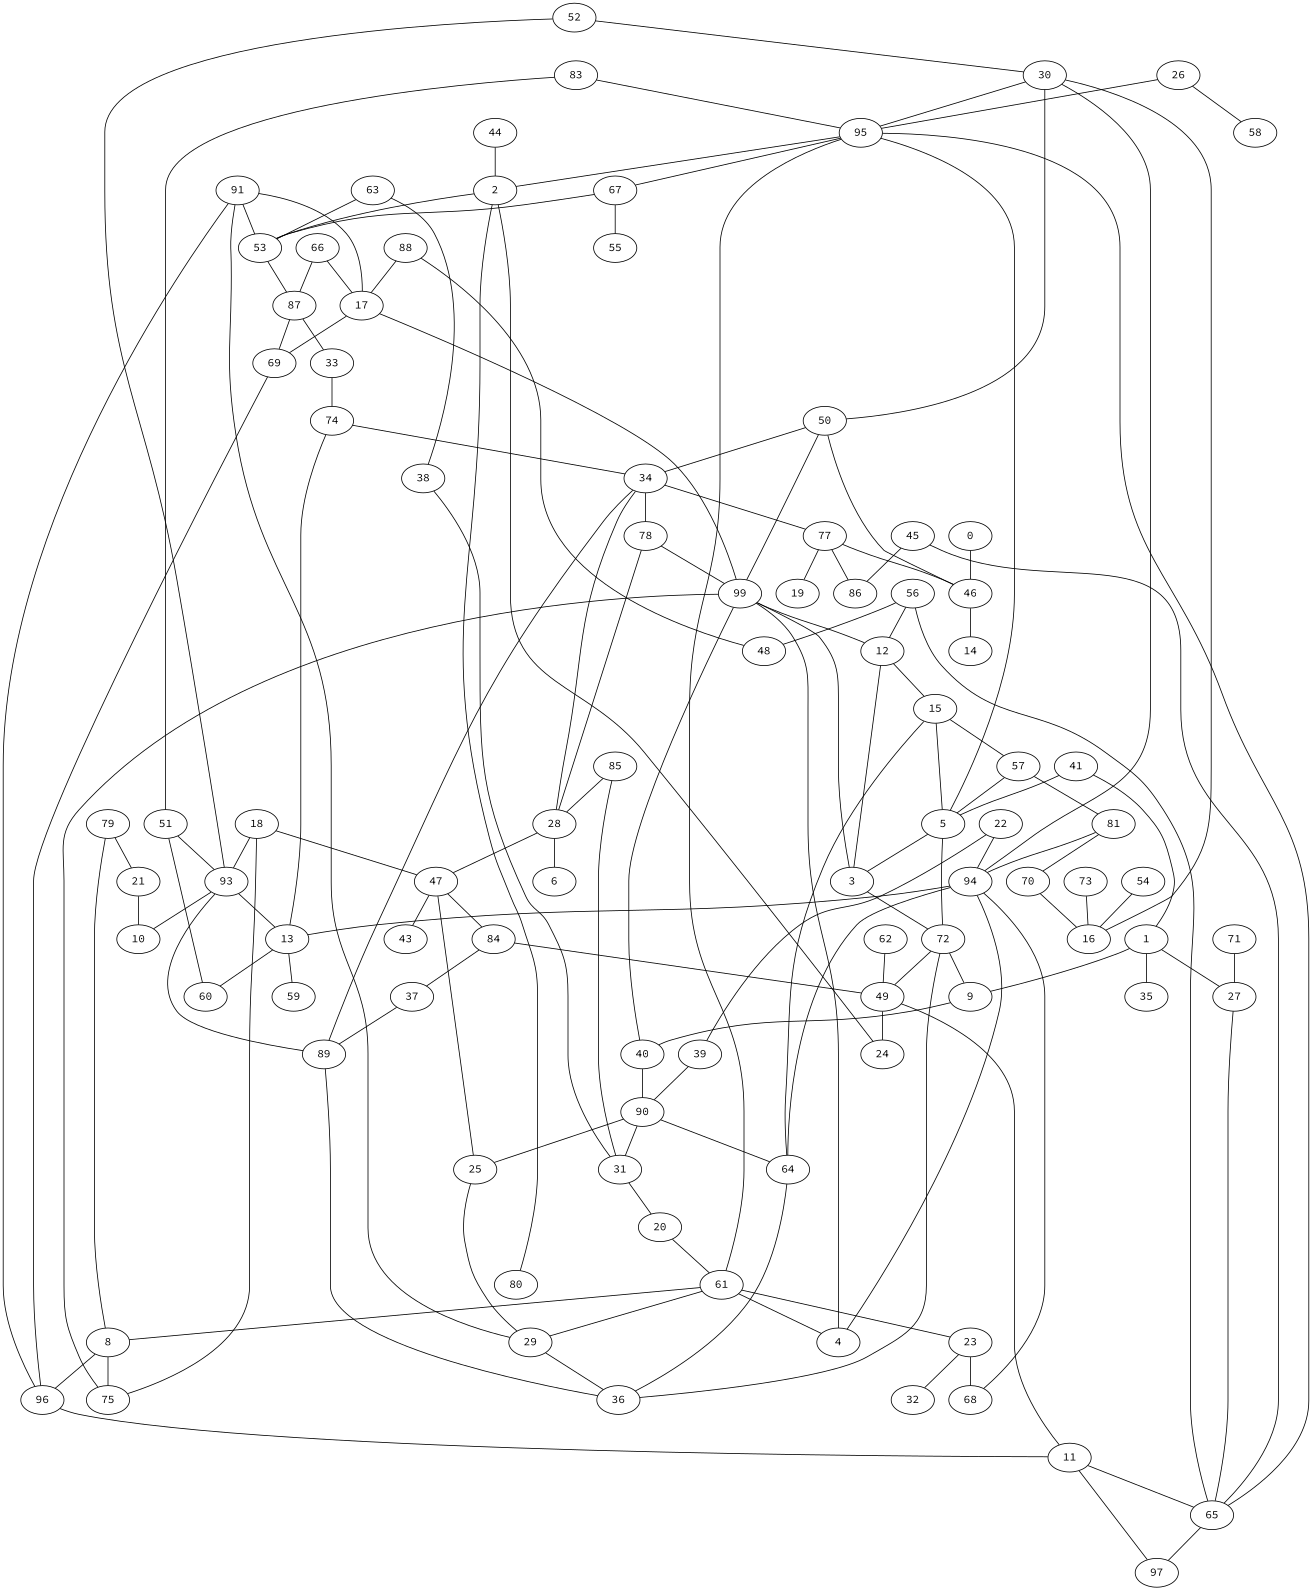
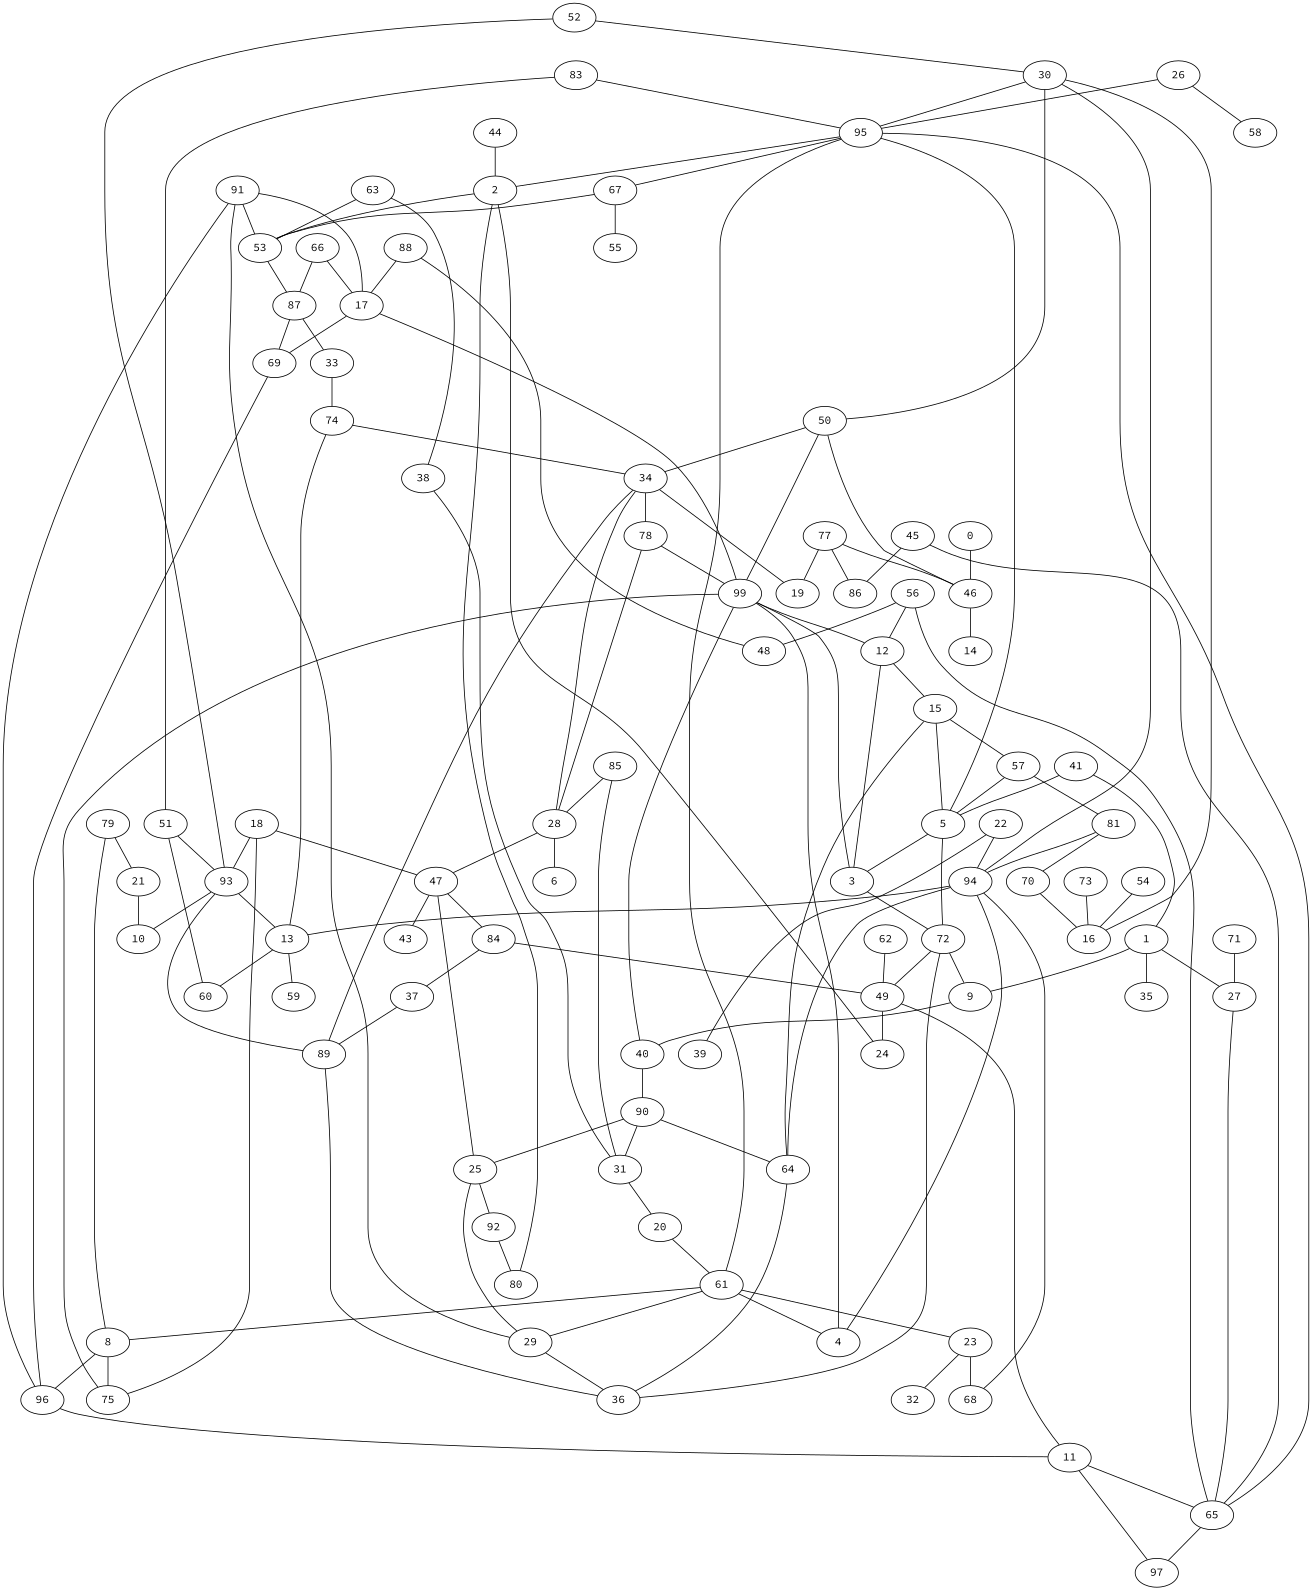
edge "34" -- "77": now "34" -- "19"
edge "39" -- "90": removed
node "92": added
